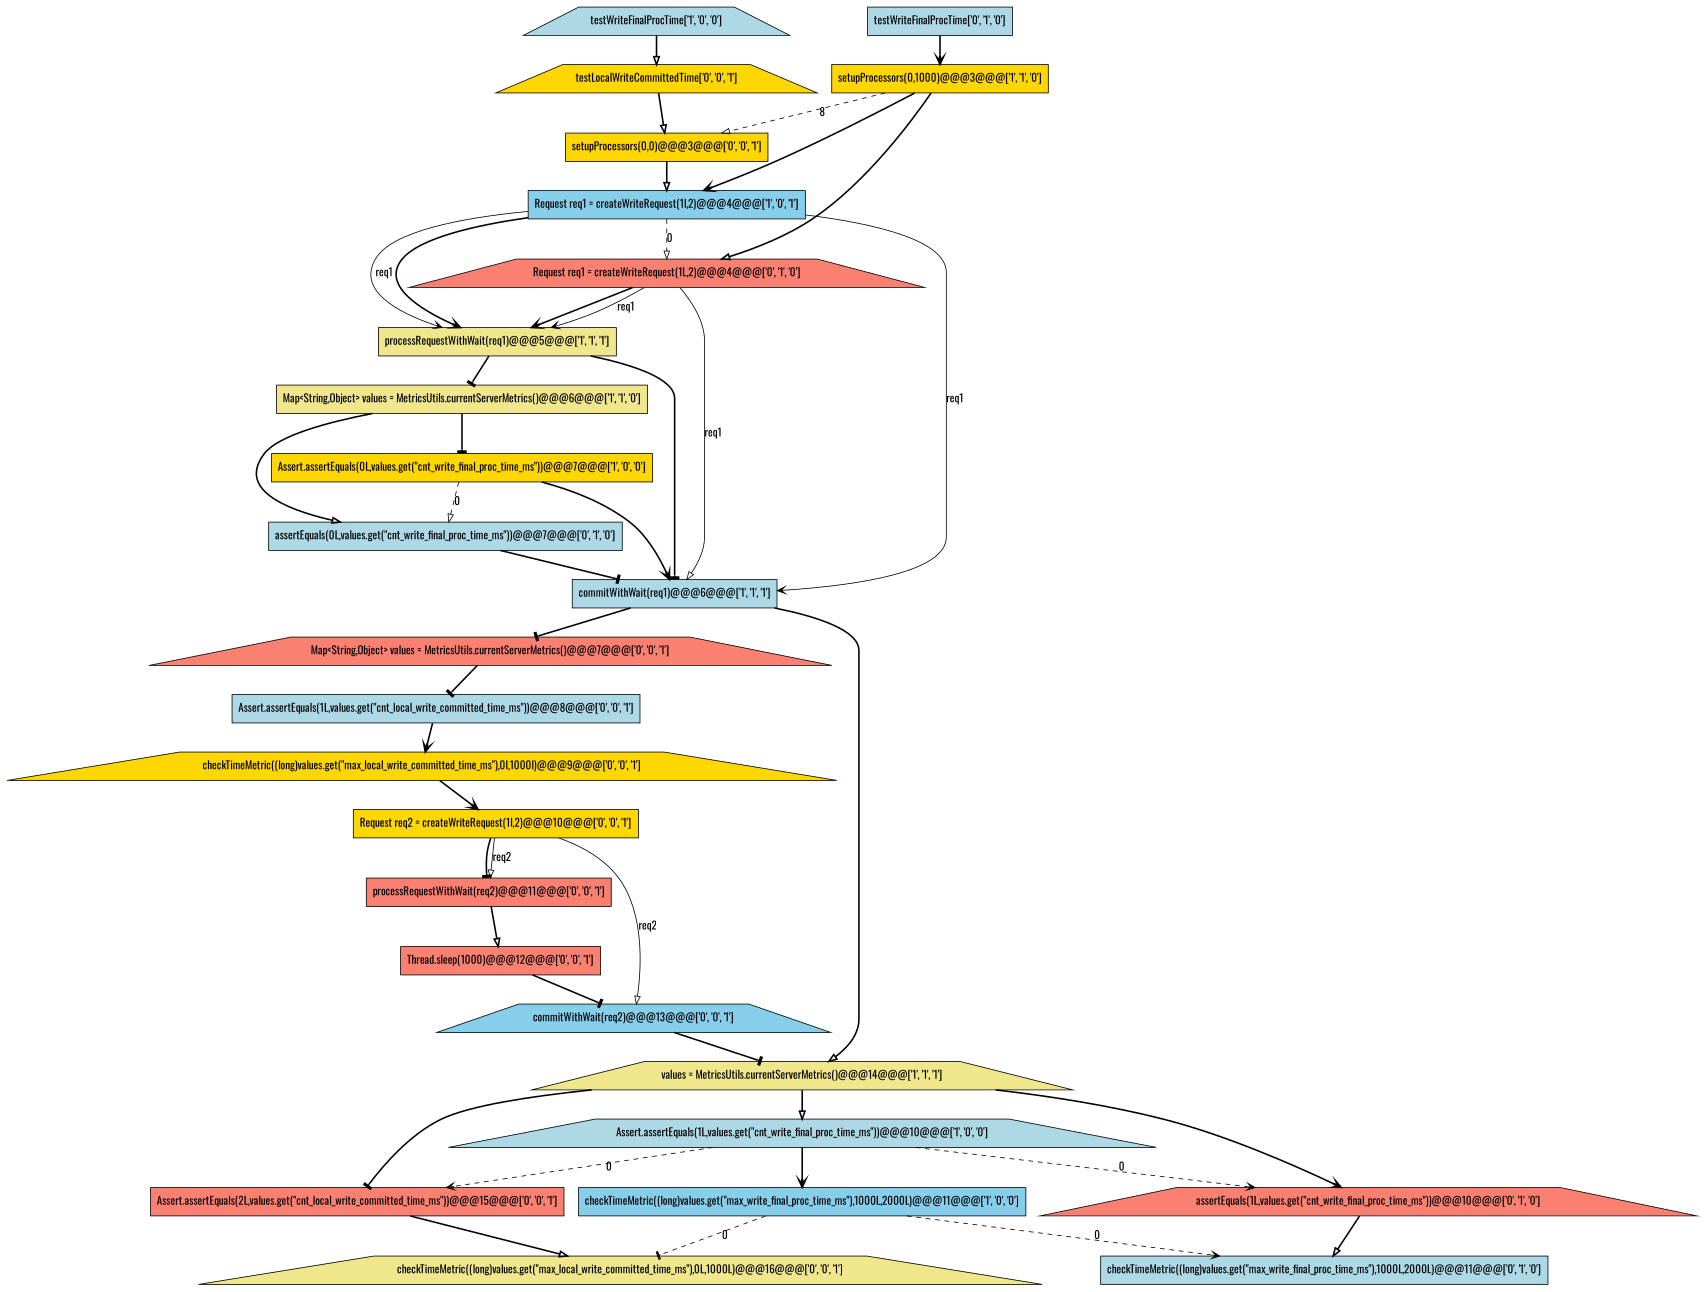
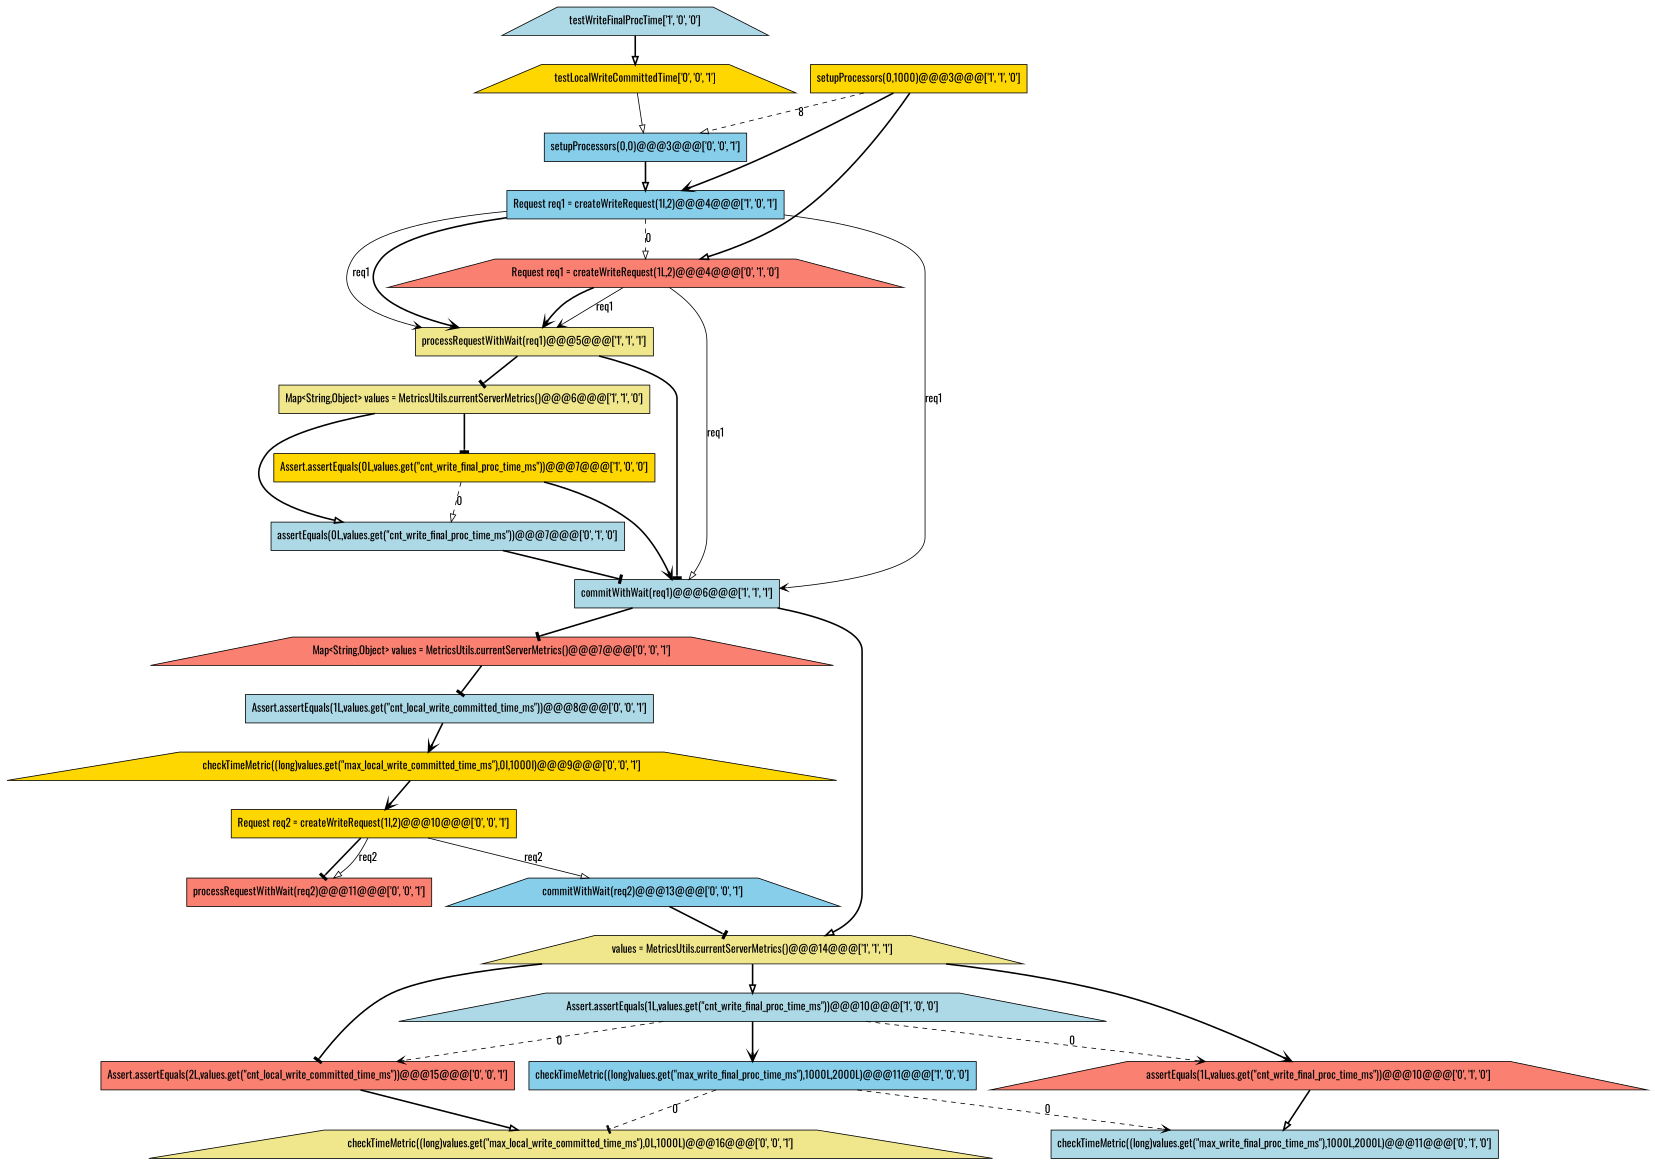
node "testWriteFinalProcTime['0', '1', '0']": removed
edge "testLocalWriteCommittedTime['0', '0', '1']" -> "setupProcessors(0,0)@@@3@@@['0', '0', '1']": style bold -> solid
node "setupProcessors(0,0)@@@3@@@['0', '0', '1']": fillcolor gold -> skyblue
node "Thread.sleep(1000)@@@12@@@['0', '0', '1']": removed
